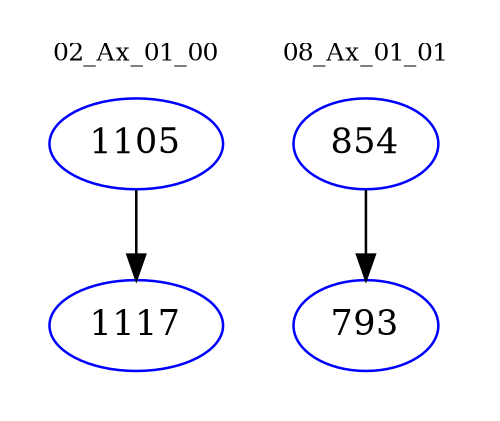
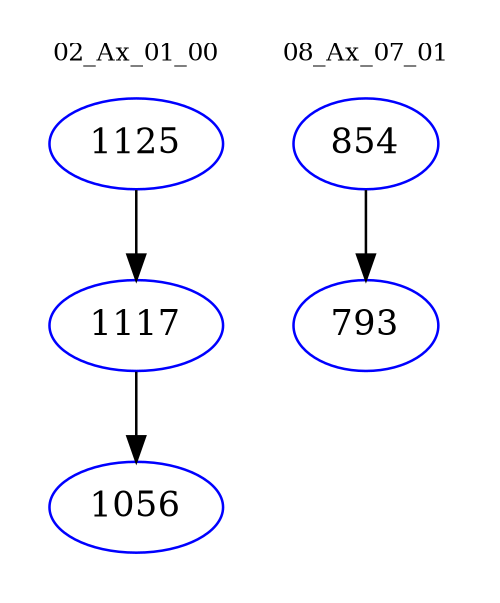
cluster "08_Ax_01_01": label "08_Ax_01_01" -> "08_Ax_07_01"
node "1105": label "1105" -> "1125"
node "1056": added
